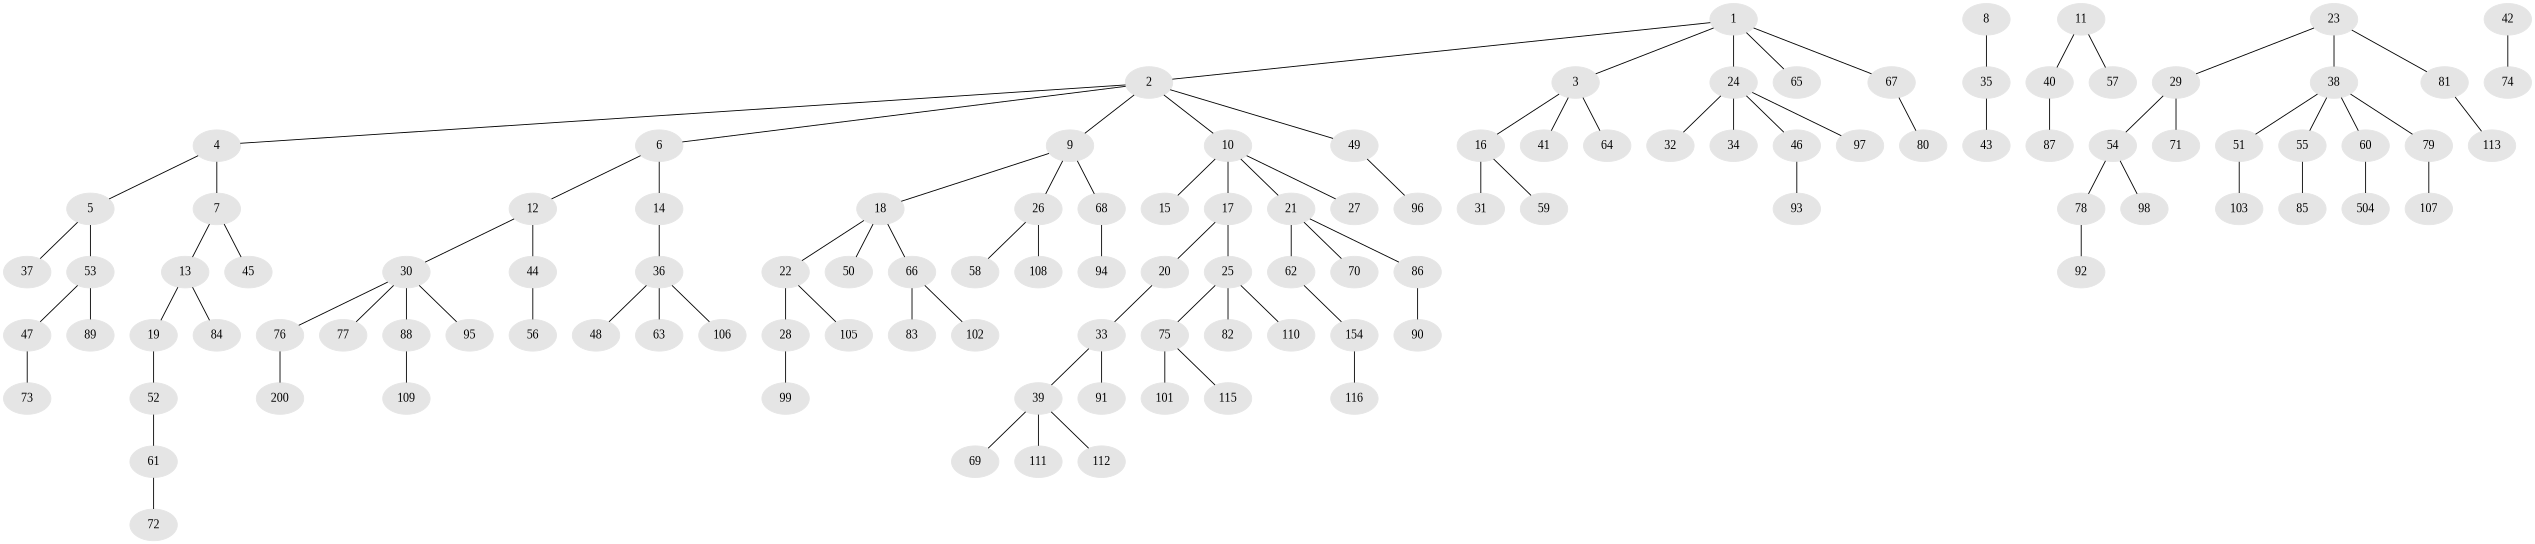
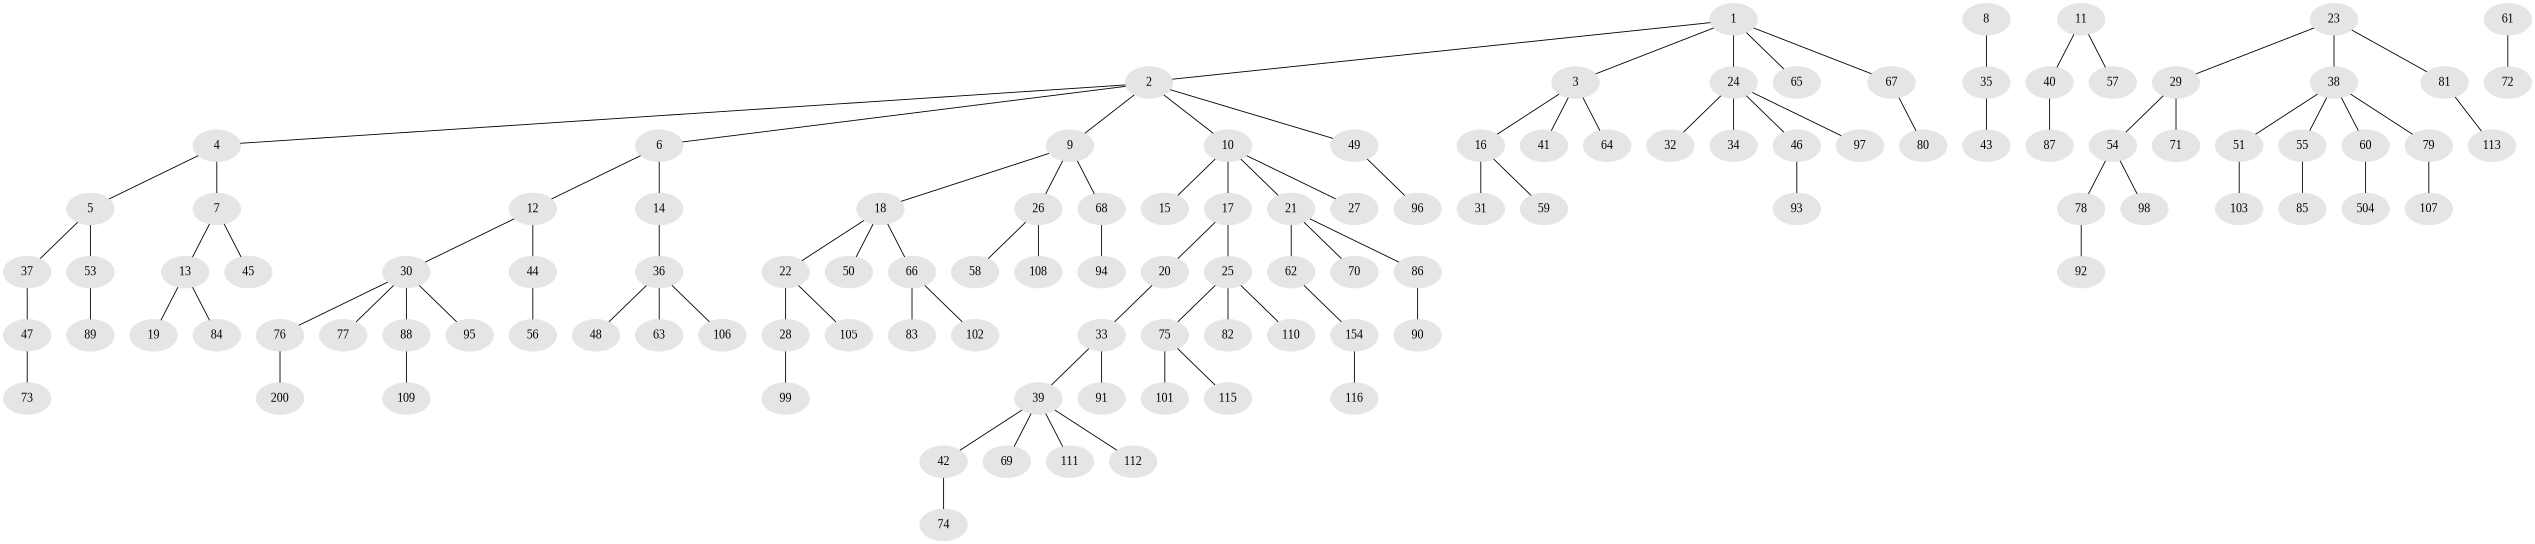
edge "53" -- "47": now "37" -- "47"
node "52": removed
edge "39" -- "42": added
